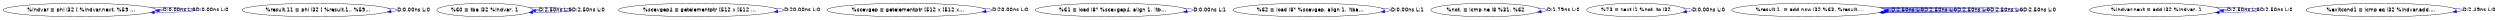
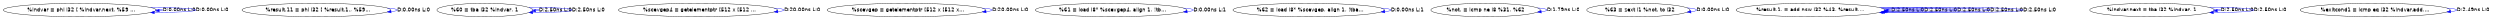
node "%73 = zext i1 %not. to i32": label "%73 = zext i1 %not. to i32" -> "%63 = zext i1 %not. to i32"
node "%result.1. = add nsw i32 %63, %result....": label "%result.1. = add nsw i32 %63, %result...." -> "%result.1. = add nsw i32 %43, %result...."
node "%indvar.next = add i32 %indvar, 1": label "%indvar.next = add i32 %indvar, 1" -> "%indvar.next = tba i32 %indvar, 1"
